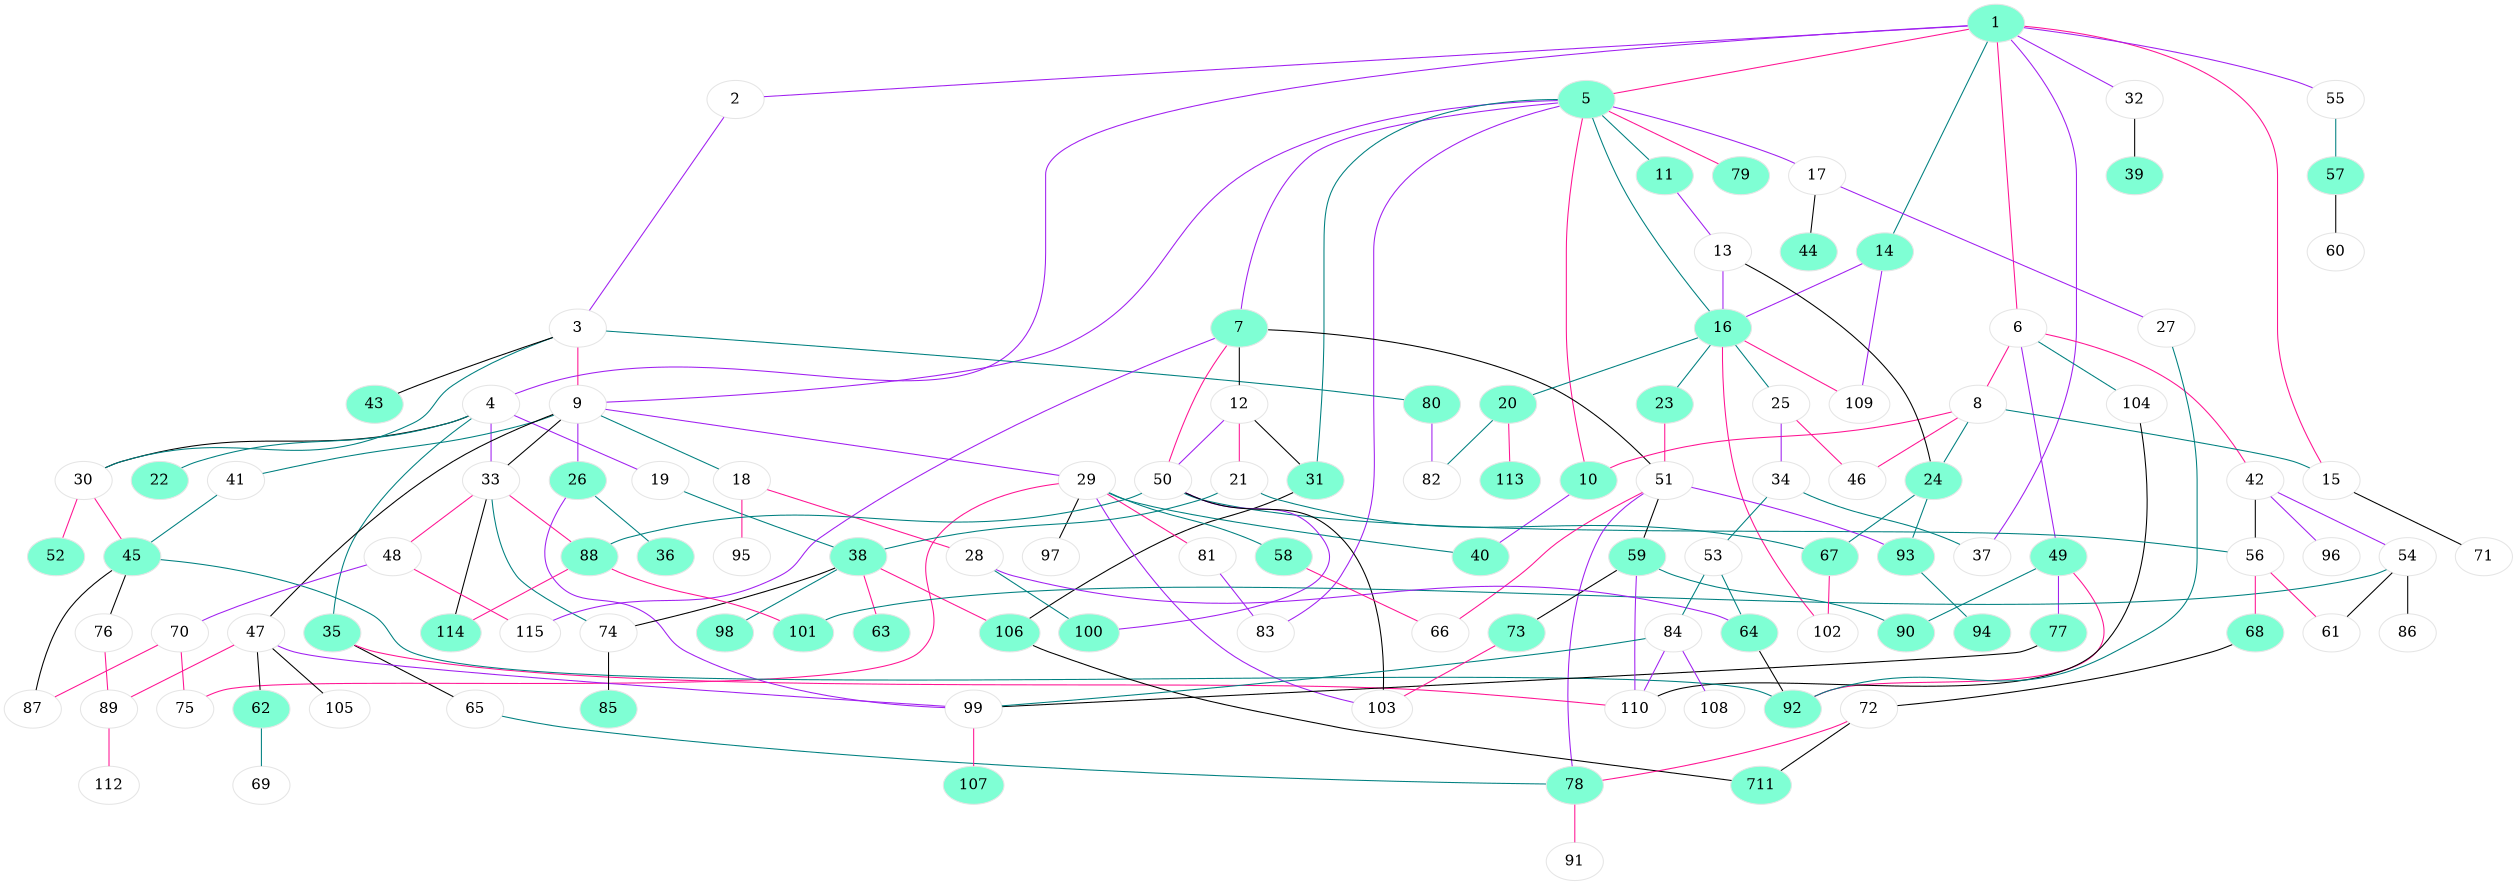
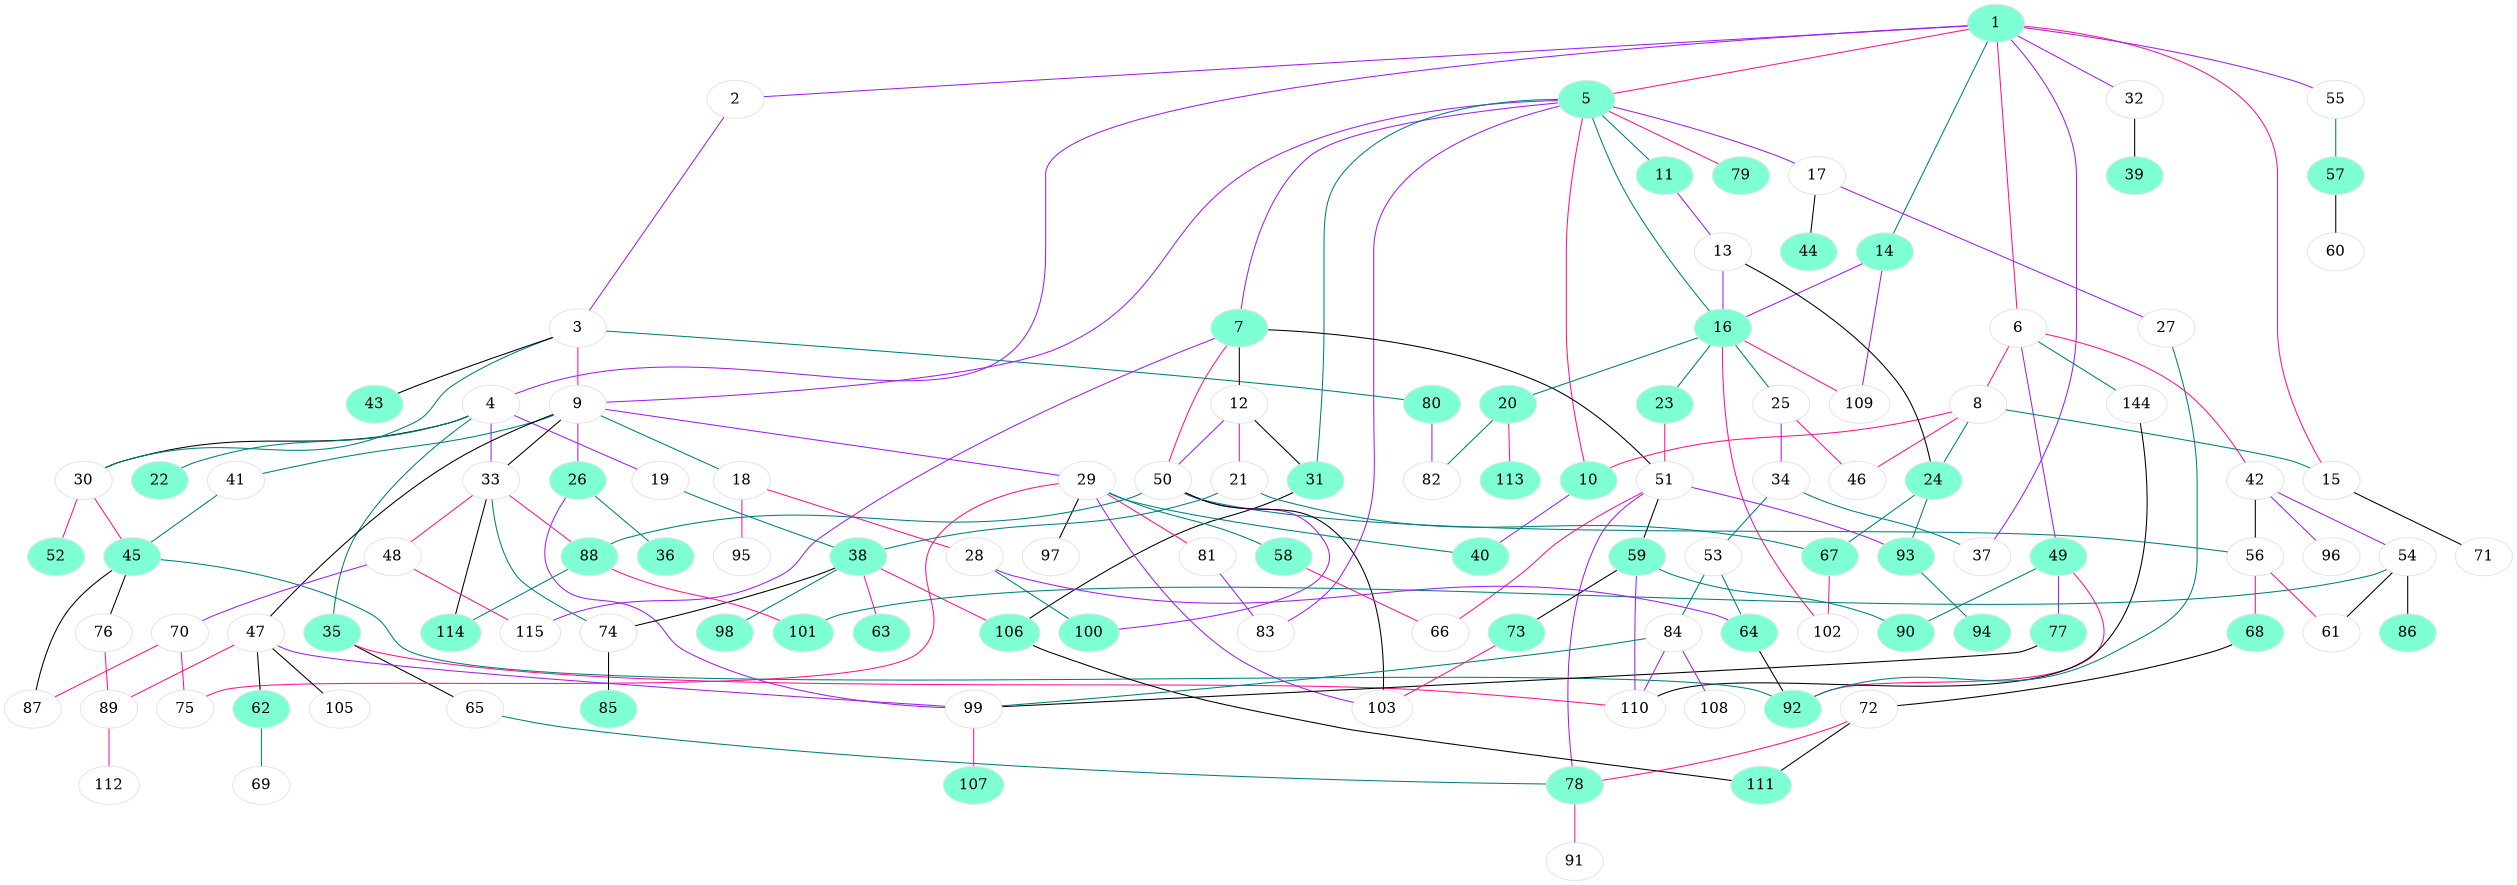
node "104": label "104" -> "144"
edge "88" -- "114": color deeppink -> teal
node "86": fillcolor white -> aquamarine
node "711": label "711" -> "111"
